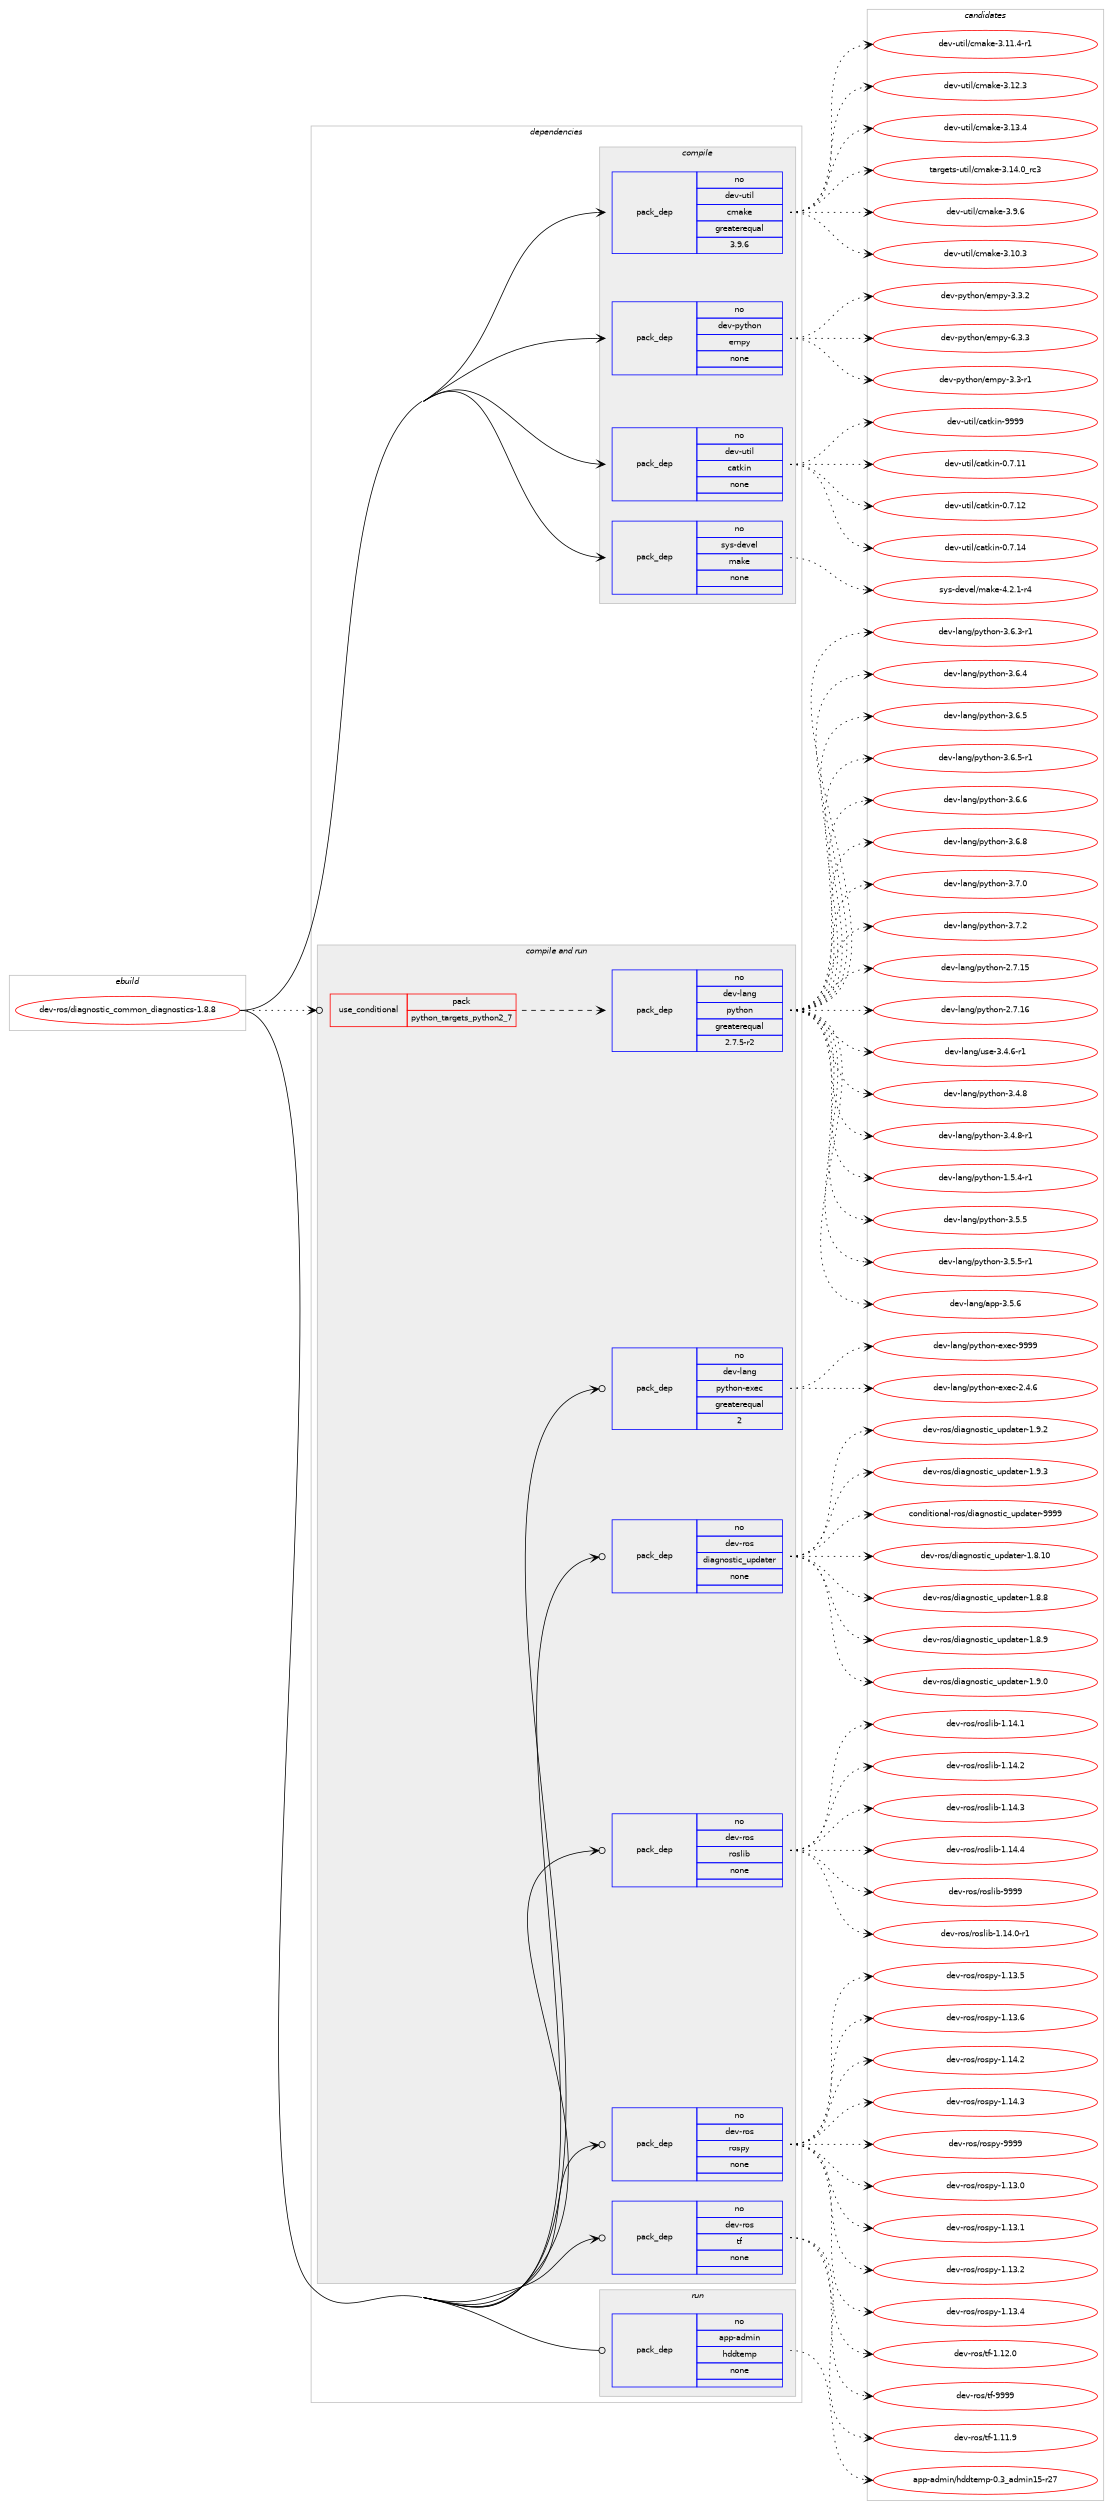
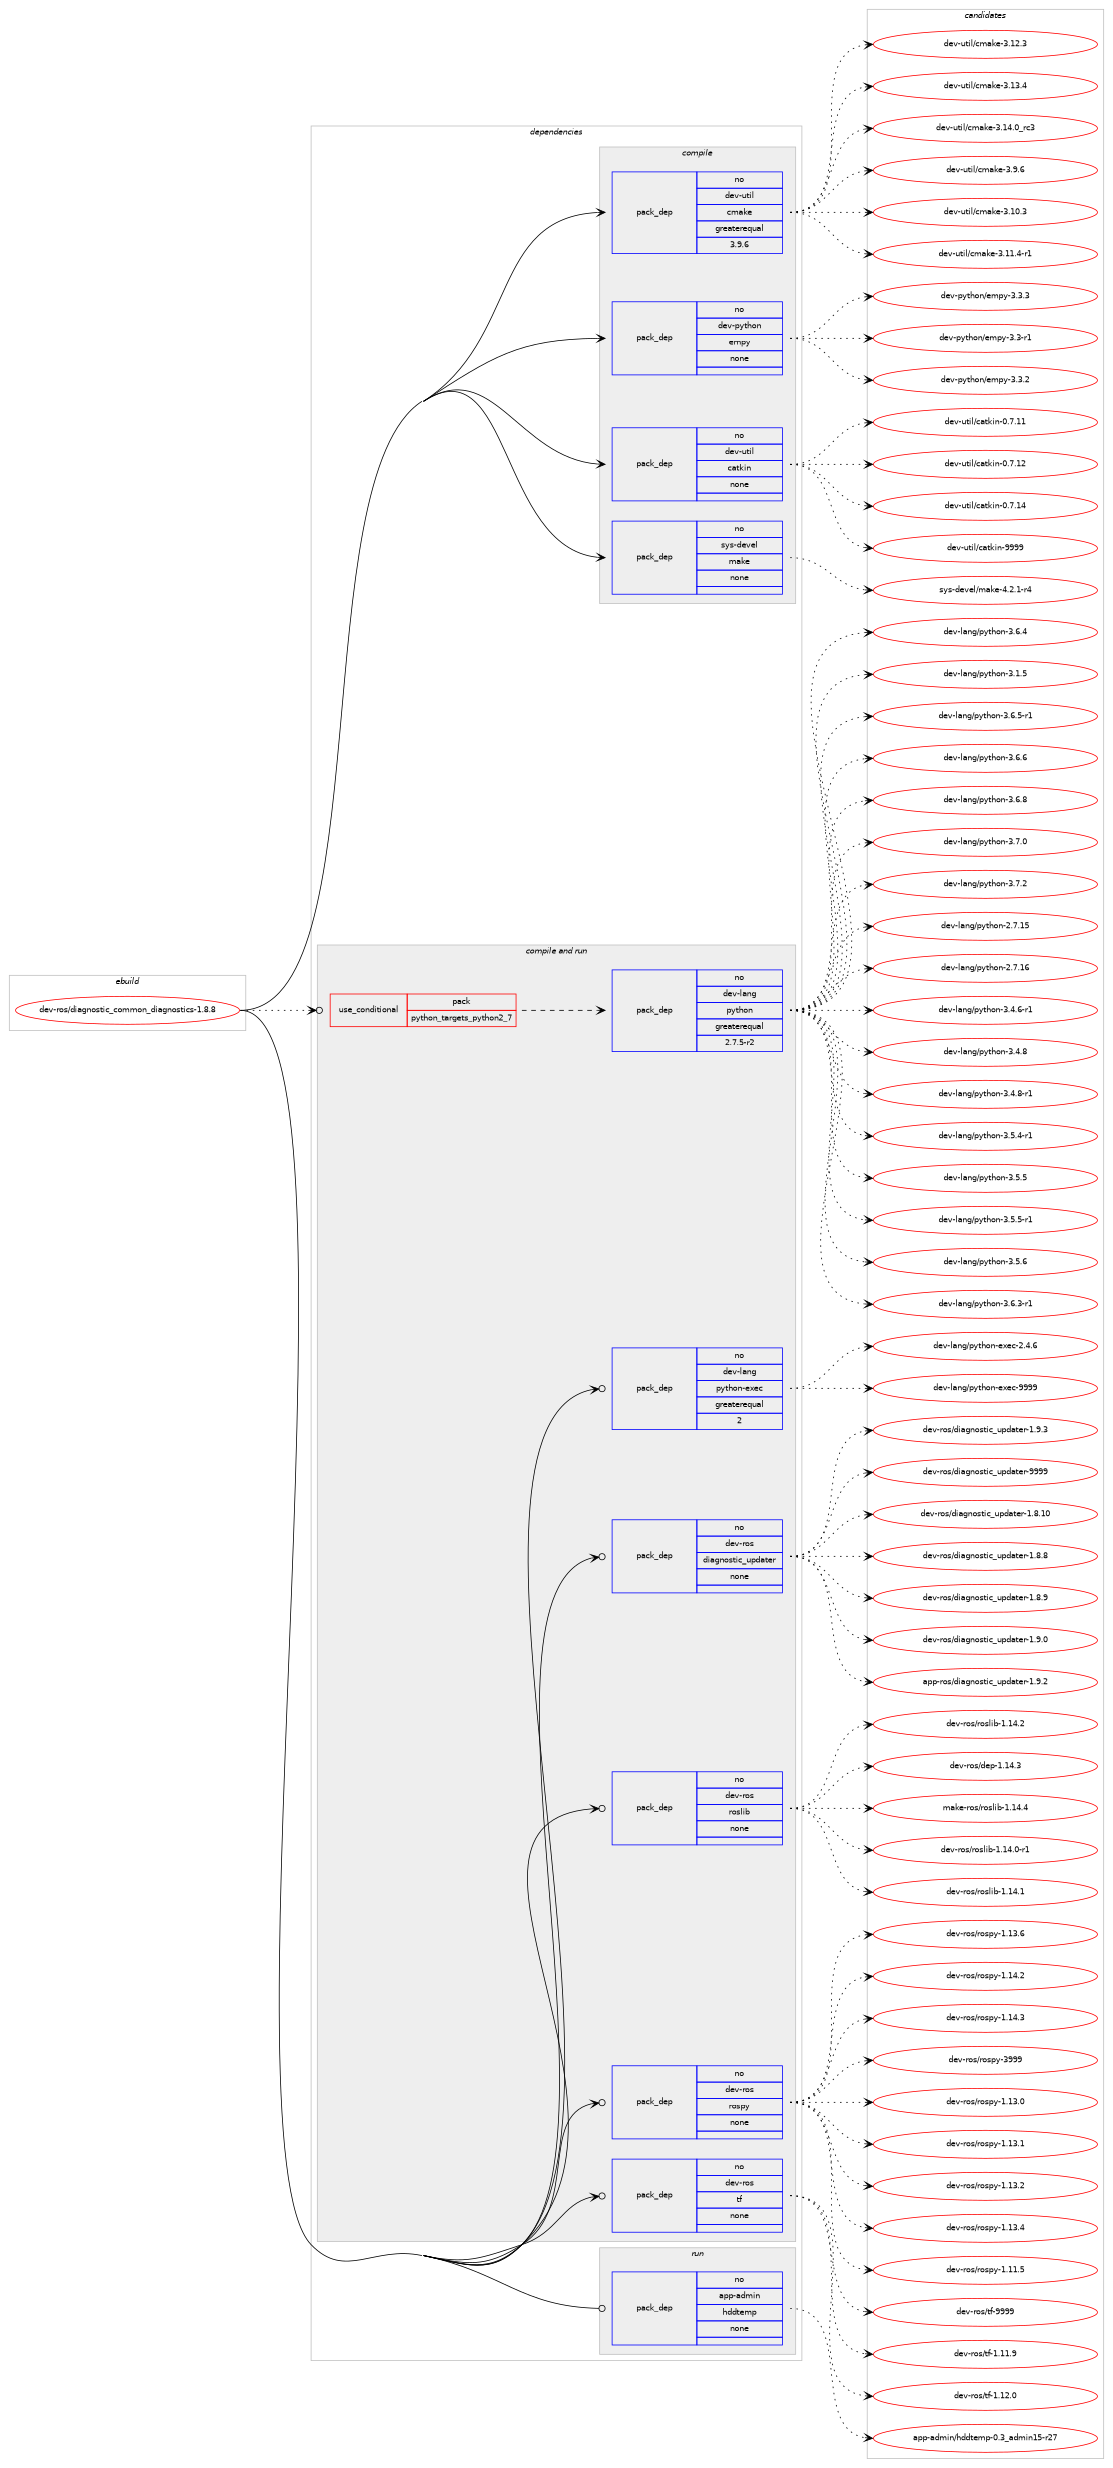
node "targets-util/cmake-3.14.0_rc3": label "targets-util/cmake-3.14.0_rc3" -> "dev-util/cmake-3.14.0_rc3"
node "dev-python/empy-6.3.3": label "dev-python/empy-6.3.3" -> "dev-python/empy-3.3.3"
node "dev-lang/python-3.6.5": label "dev-lang/python-3.6.5" -> "dev-lang/python-3.1.5"
node "dev-lang/use-3.4.6-r1": label "dev-lang/use-3.4.6-r1" -> "dev-lang/python-3.4.6-r1"
node "dev-lang/python-1.5.4-r1": label "dev-lang/python-1.5.4-r1" -> "dev-lang/python-3.5.4-r1"
node "dev-lang/app-3.5.6": label "dev-lang/app-3.5.6" -> "dev-lang/python-3.5.6"
node "dev-ros/diagnostic_updater-1.9.2": label "dev-ros/diagnostic_updater-1.9.2" -> "app-ros/diagnostic_updater-1.9.2"
node "conditional-ros/diagnostic_updater-9999": label "conditional-ros/diagnostic_updater-9999" -> "dev-ros/diagnostic_updater-9999"
node "dev-ros/roslib-1.14.3": label "dev-ros/roslib-1.14.3" -> "dev-ros/dep-1.14.3"
node "dev-ros/roslib-1.14.4": label "dev-ros/roslib-1.14.4" -> "make-ros/roslib-1.14.4"
node "dev-ros/roslib-9999": removed
node "dev-ros/rospy-1.13.5": label "dev-ros/rospy-1.13.5" -> "dev-ros/rospy-1.11.5"
node "dev-ros/rospy-9999": label "dev-ros/rospy-9999" -> "dev-ros/rospy-3999"
